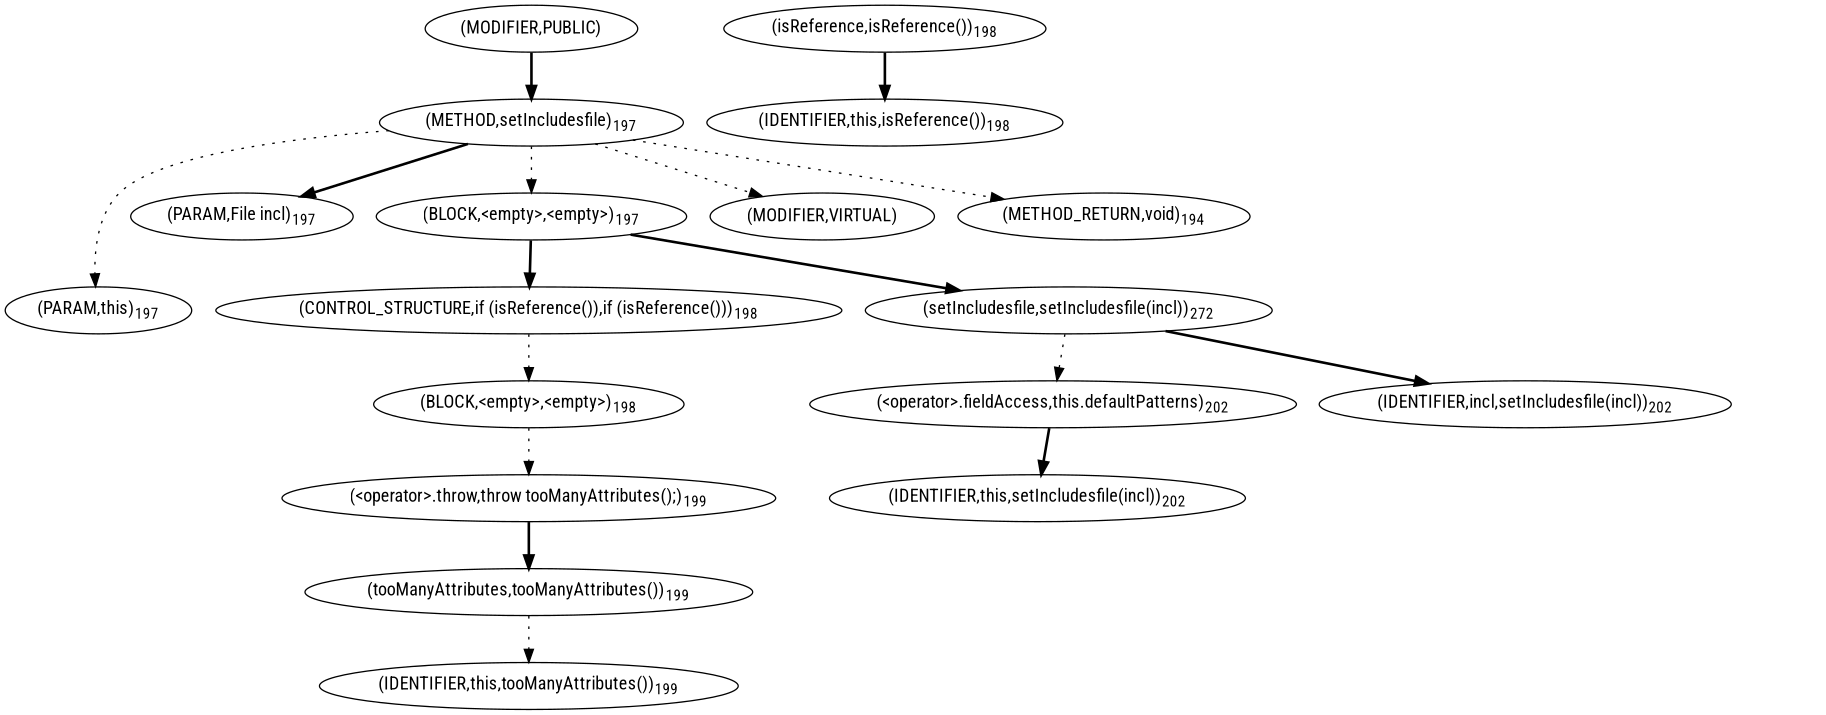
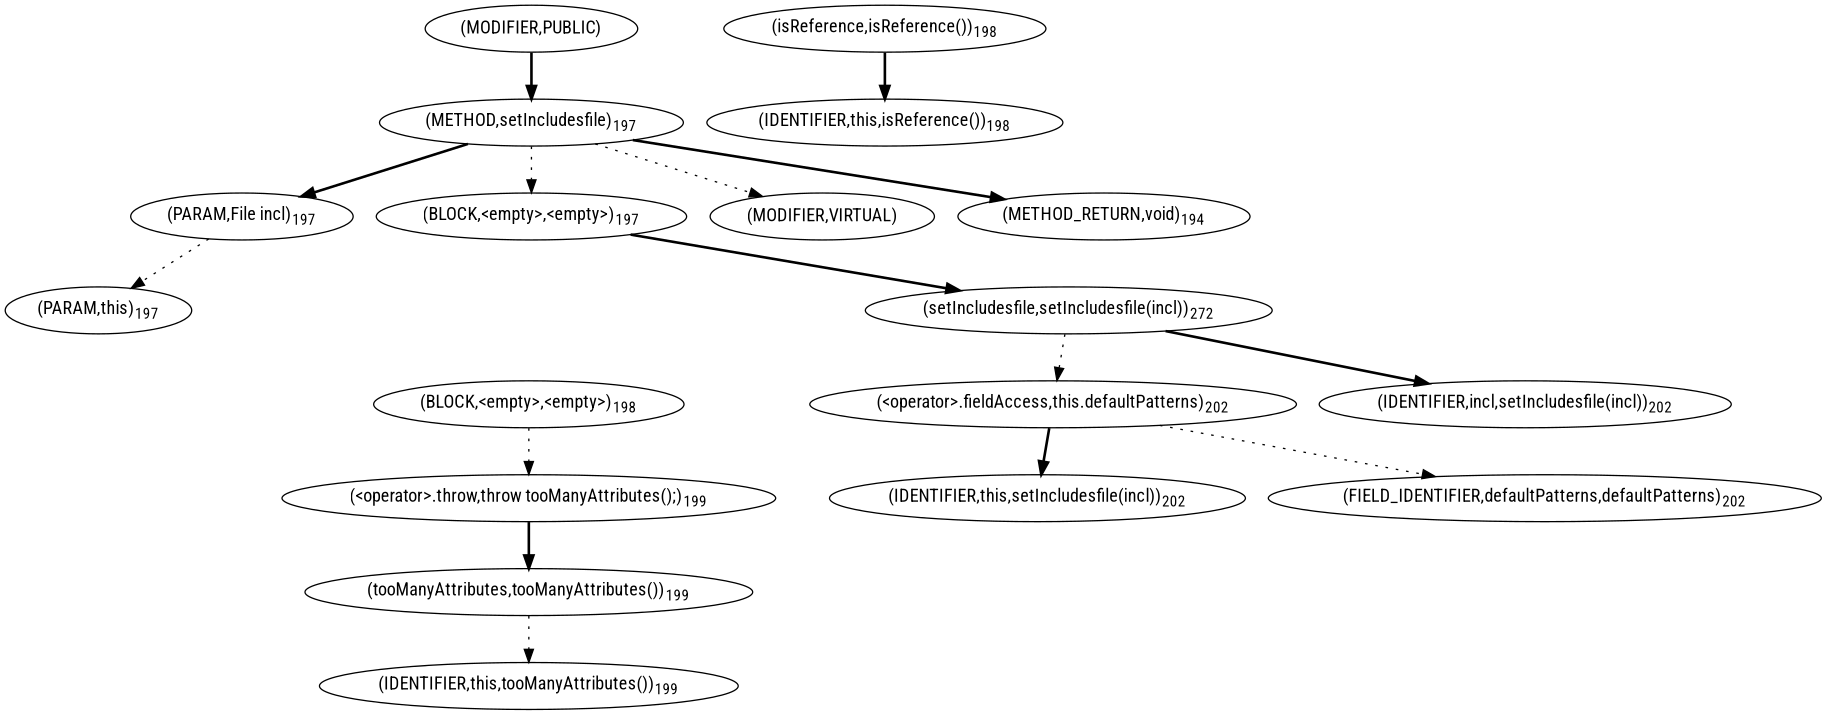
edge "(METHOD,setIncludesfile)" -> "(PARAM,this)": now "(PARAM,File incl)" -> "(PARAM,this)"
edge "(METHOD,setIncludesfile)" -> "(METHOD_RETURN,void)": style dotted -> bold
node "(CONTROL_STRUCTURE,if (isReference()),if (isReference()))": removed
node "(FIELD_IDENTIFIER,defaultPatterns,defaultPatterns)": added
